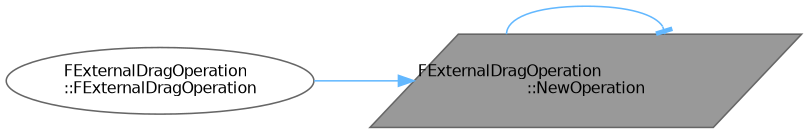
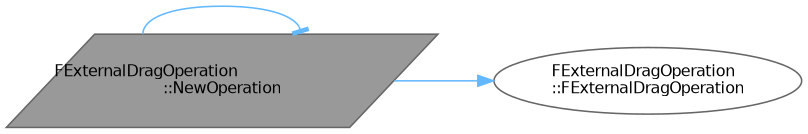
edge "FExternalDragOperation ::FExternalDragOperation" -> "FExternalDragOperation ::NewOperation": reversed
